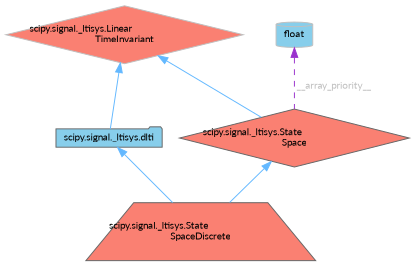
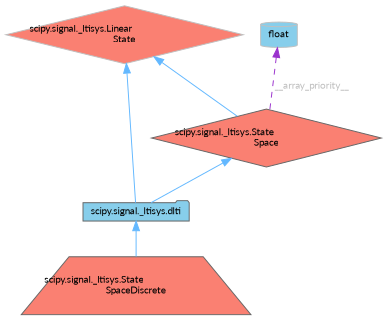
node "scipy.signal._ltisys.Linear TimeInvariant": label "scipy.signal._ltisys.Linear TimeInvariant" -> "scipy.signal._ltisys.Linear State"
edge "scipy.signal._ltisys.State SpaceDiscrete" -> "scipy.signal._ltisys.State Space": now "scipy.signal._ltisys.dlti" -> "scipy.signal._ltisys.State Space"
